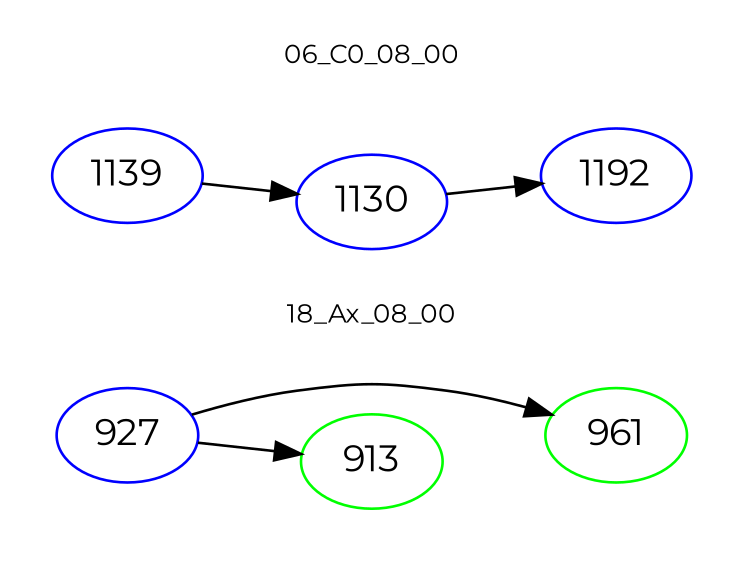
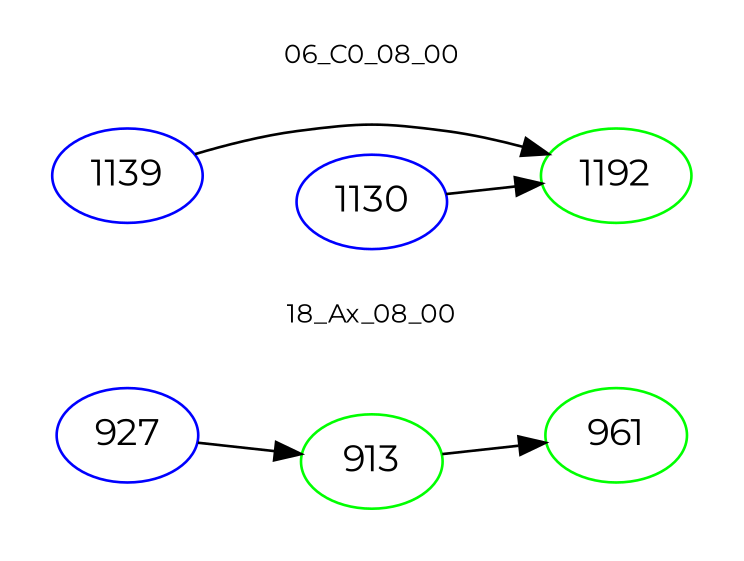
node "1192": color blue -> green
edge "1139" -> "1130": now "1139" -> "1192"
edge "927" -> "961": now "913" -> "961"
